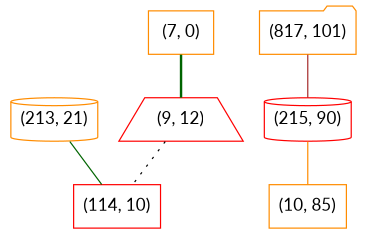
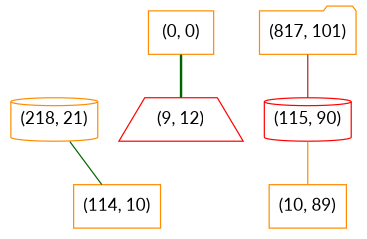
node "(7, 0)": label "(7, 0)" -> "(0, 0)"
node "(213, 21)": label "(213, 21)" -> "(218, 21)"
node "(215, 90)": label "(215, 90)" -> "(115, 90)"
edge "(9, 12)" -- "(114, 10)": removed
node "(114, 10)": color red -> darkorange
node "(10, 85)": label "(10, 85)" -> "(10, 89)"
